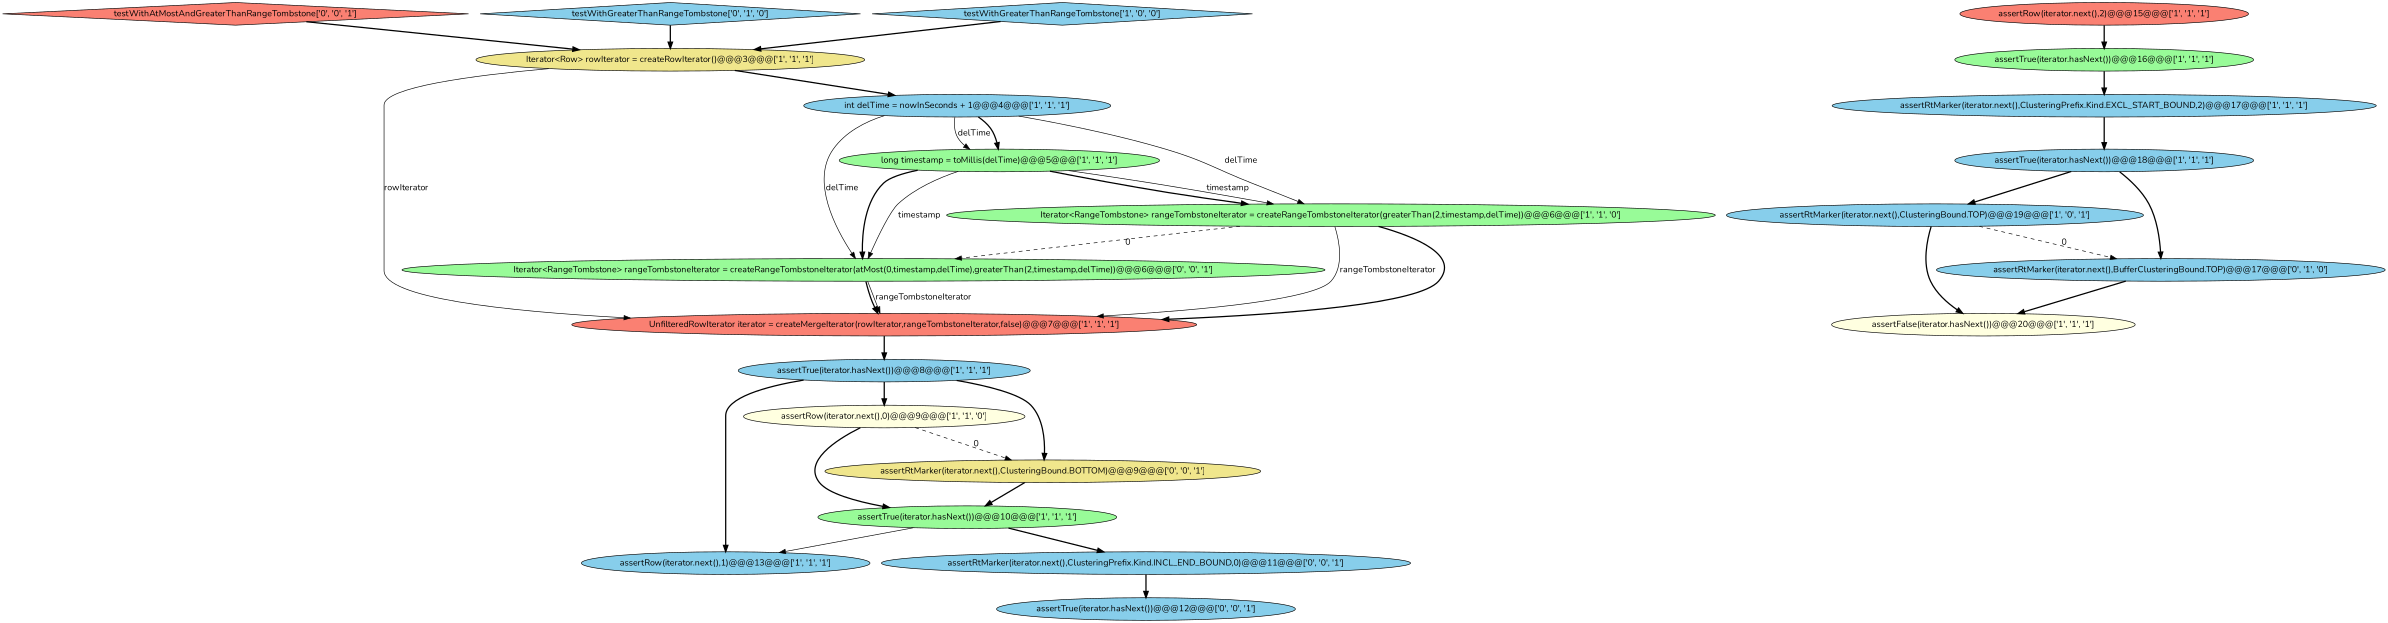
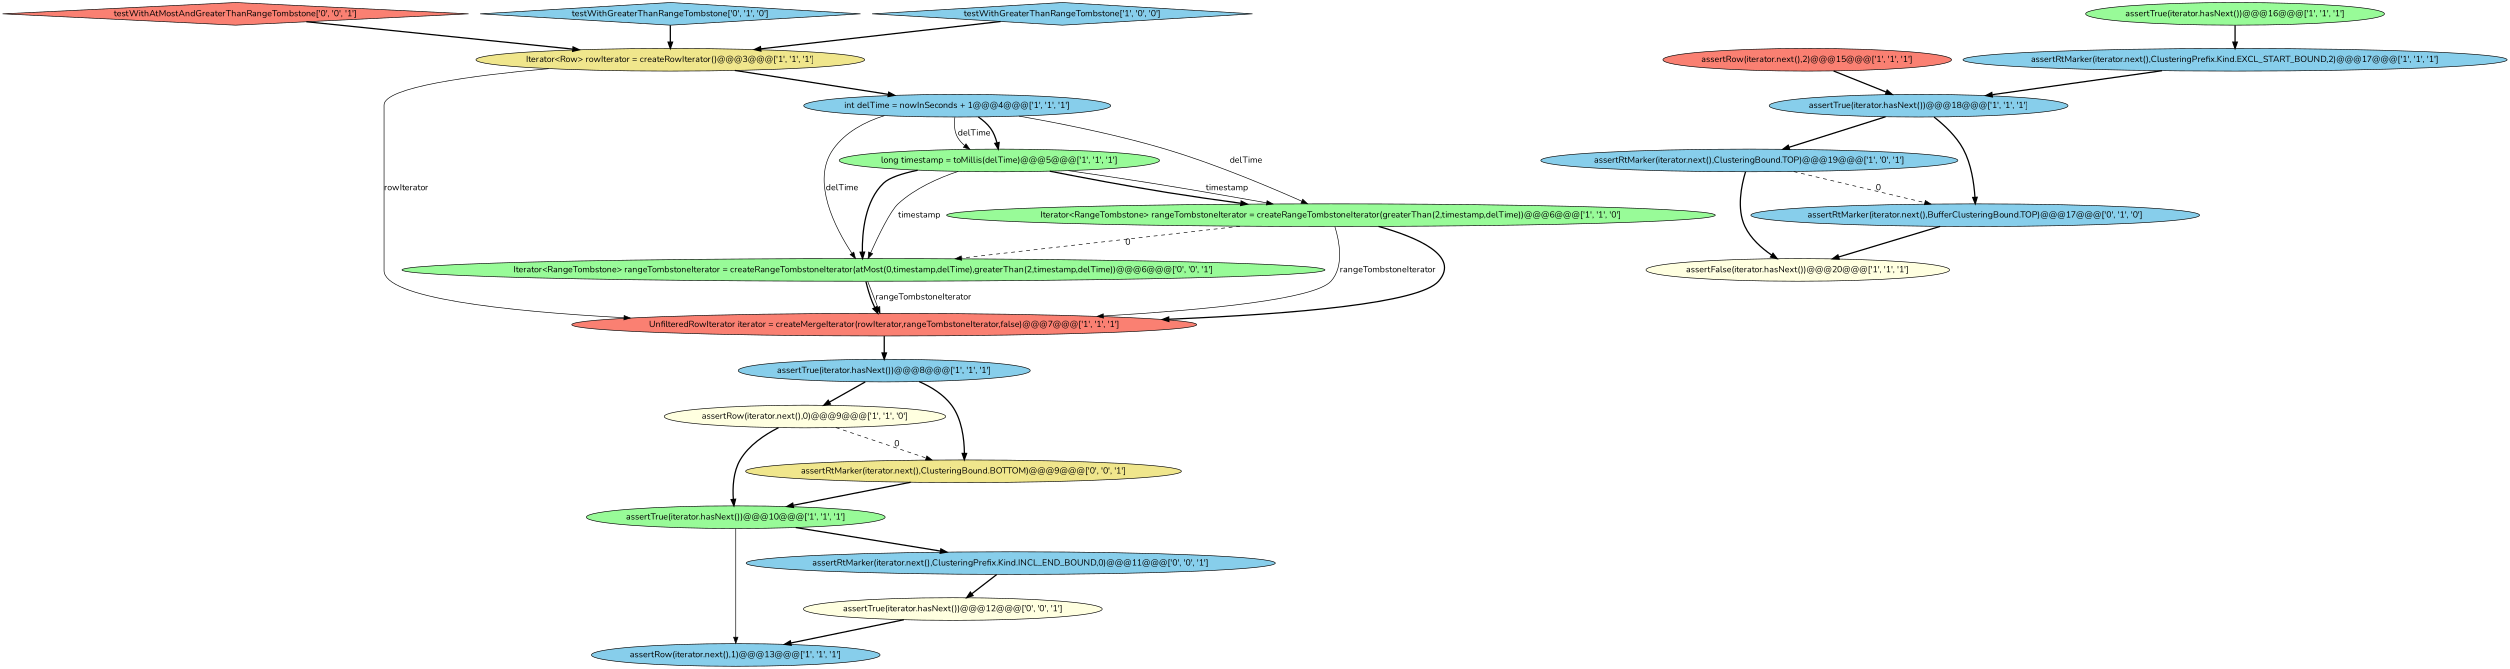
edge "assertRow(iterator.next(),2)@@@15@@@['1', '1', '1']" -> "assertTrue(iterator.hasNext())@@@16@@@['1', '1', '1']": now "assertRow(iterator.next(),2)@@@15@@@['1', '1', '1']" -> "assertTrue(iterator.hasNext())@@@18@@@['1', '1', '1']"
edge "assertTrue(iterator.hasNext())@@@8@@@['1', '1', '1']" -> "assertRow(iterator.next(),1)@@@13@@@['1', '1', '1']": now "assertTrue(iterator.hasNext())@@@12@@@['0', '0', '1']" -> "assertRow(iterator.next(),1)@@@13@@@['1', '1', '1']"
node "assertTrue(iterator.hasNext())@@@12@@@['0', '0', '1']": fillcolor skyblue -> lightyellow
